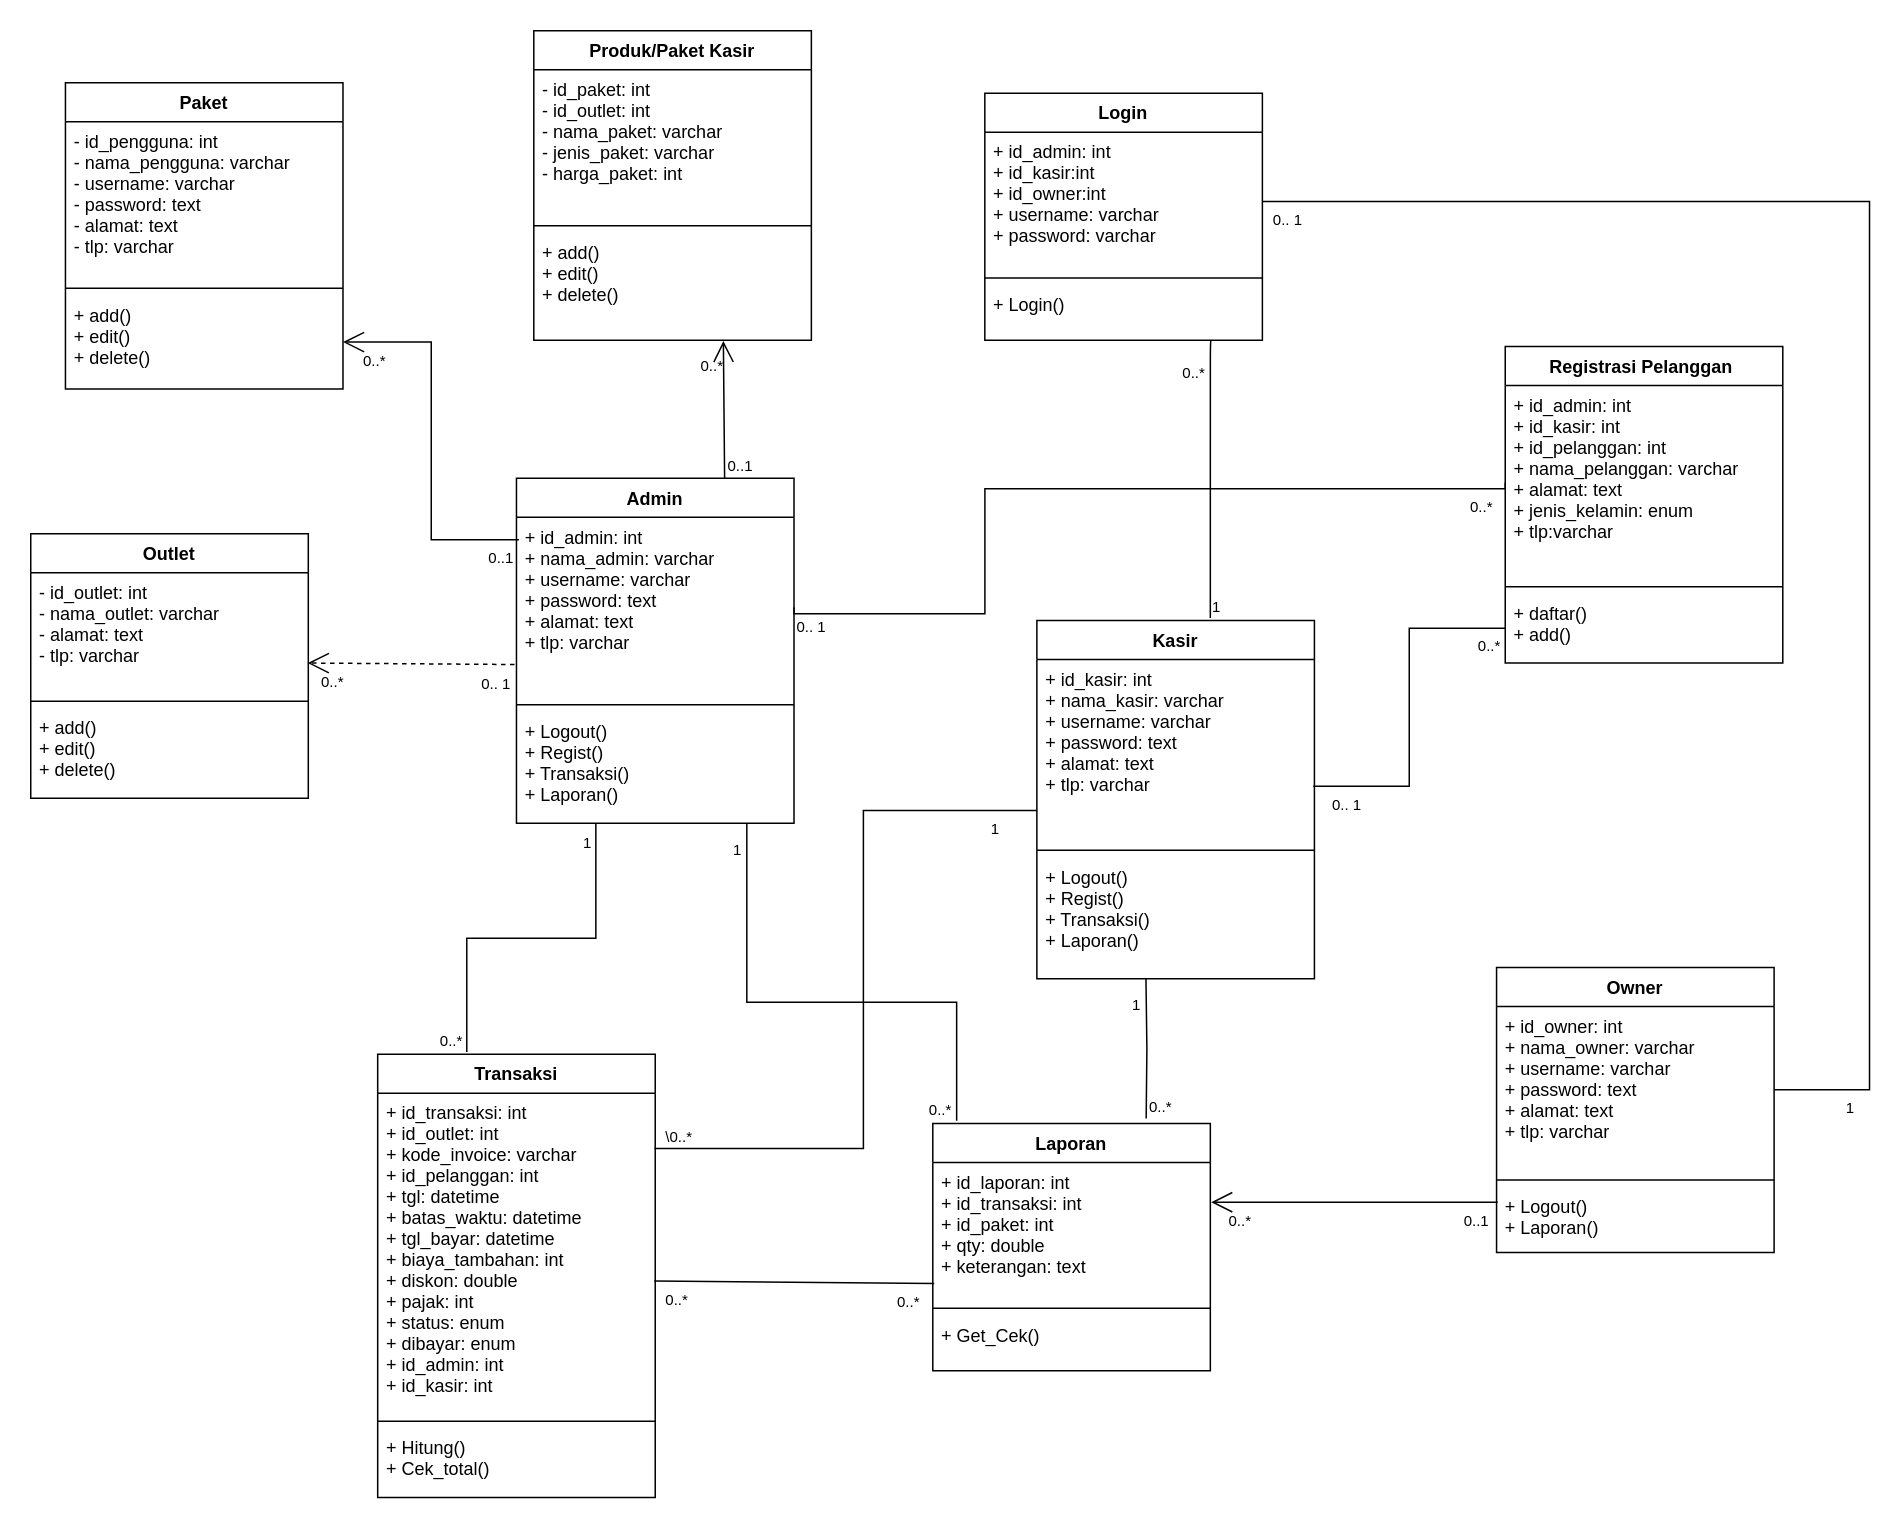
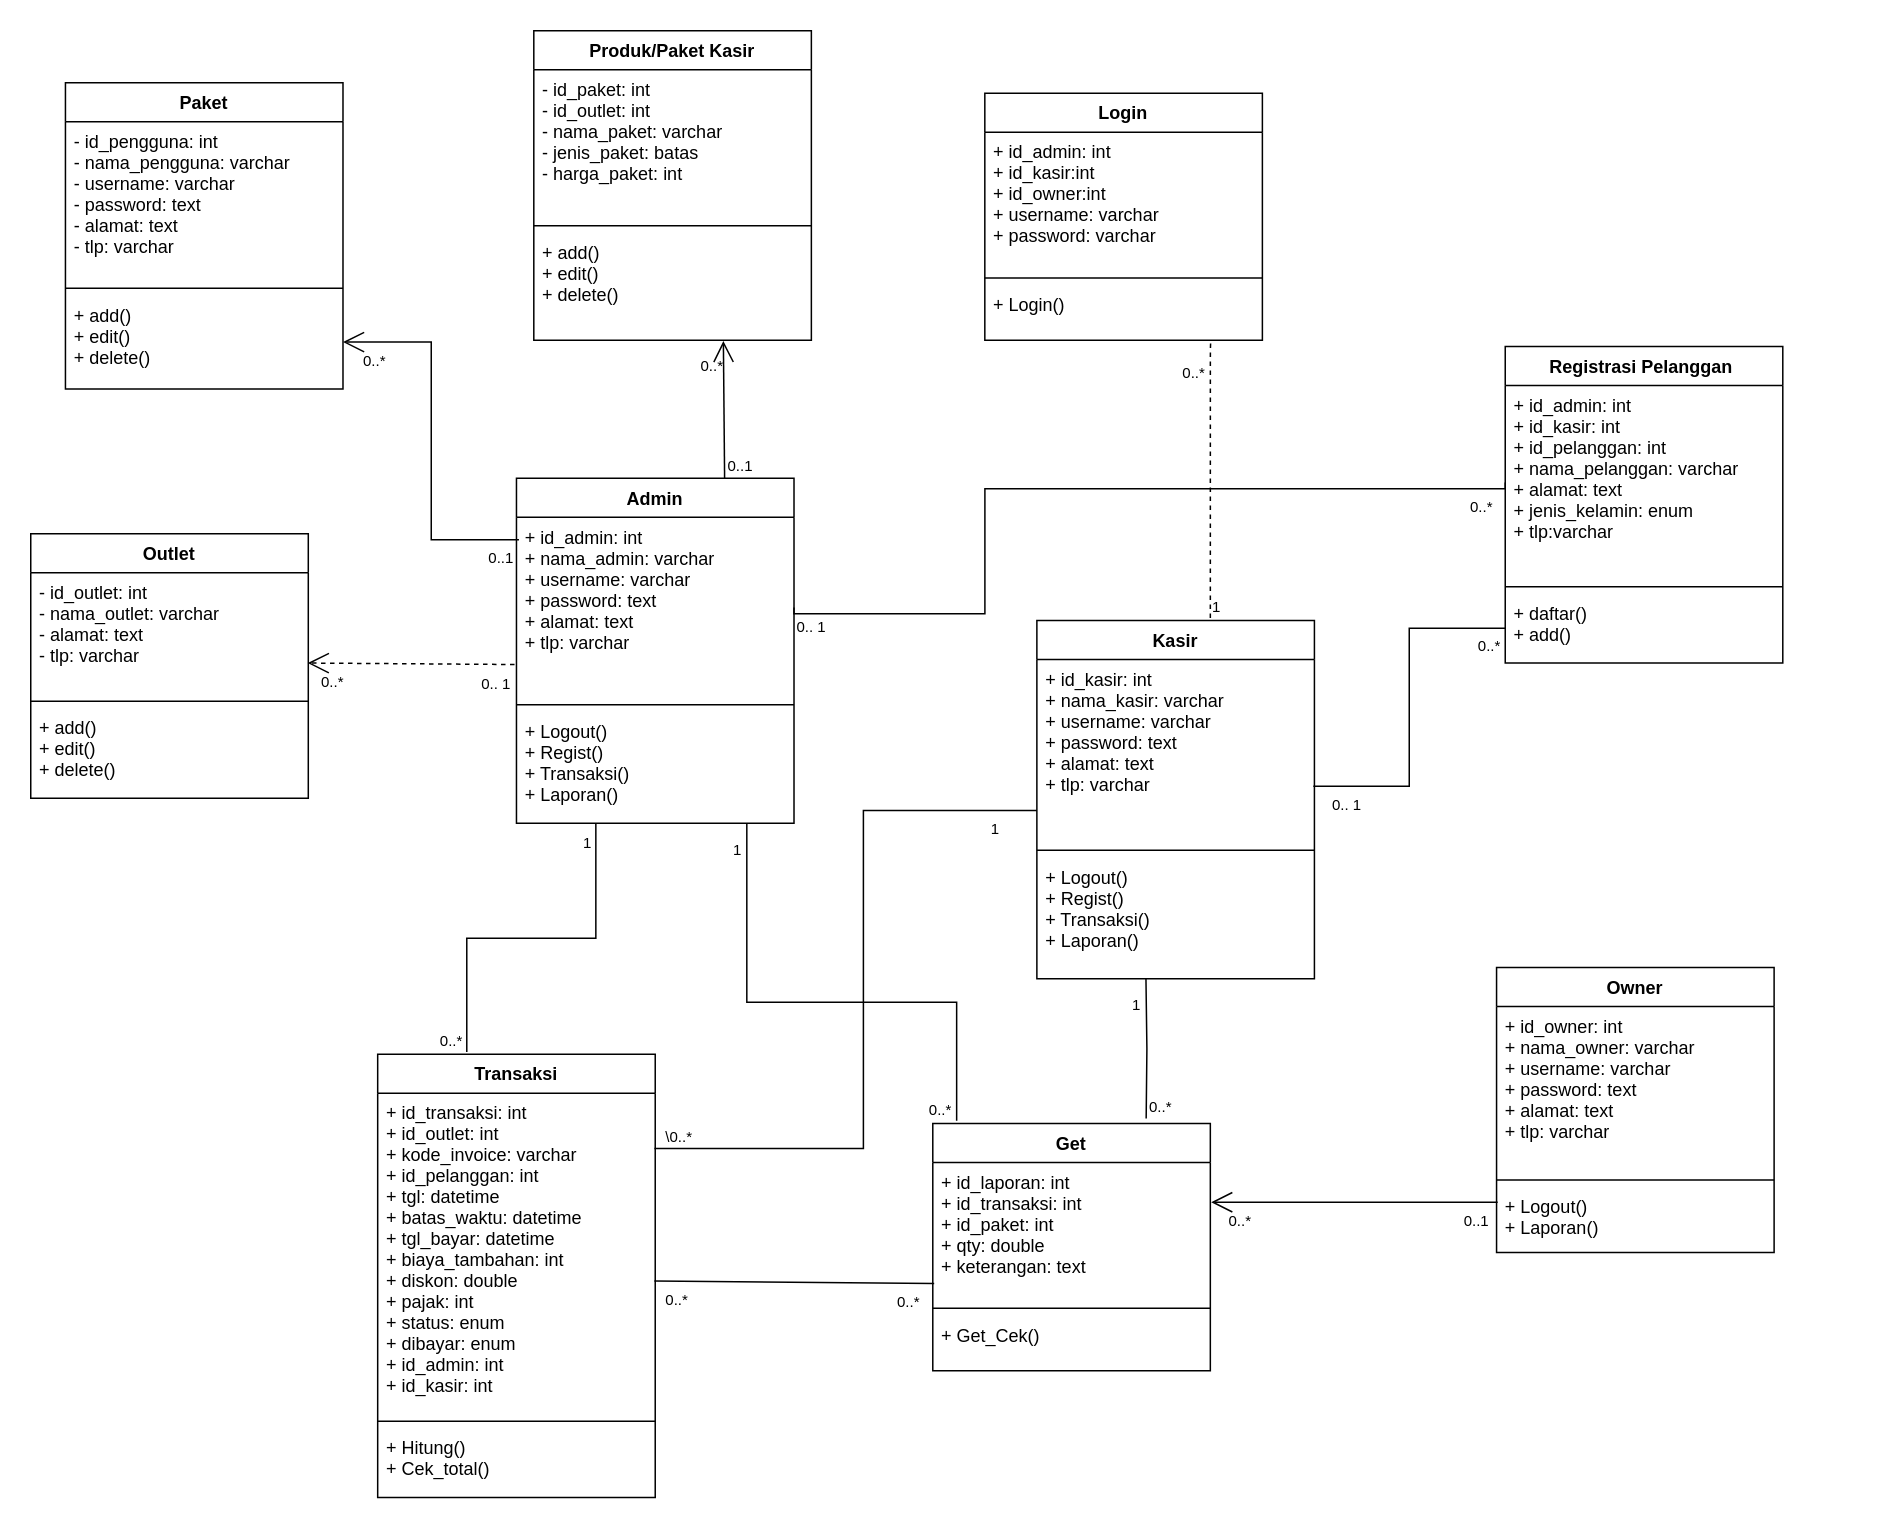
node "- id_paket: int - id_outlet: int - nama_paket: varchar - jenis_paket: varchar - harga_paket: int": label "- id_paket: int - id_outlet: int - nama_paket: varchar - jenis_paket: varchar - harga_paket: int" -> "- id_paket: int - id_outlet: int - nama_paket: varchar - jenis_paket: batas - harga_paket: int"
edge "+ id_admin: int + id_kasir:int + id_owner:int + username: varchar + password: varchar" -- "+ id_owner: int + nama_owner: varchar + username: varchar + password: text + alamat: text + tlp: varchar": removed, labels "0.. 1", "1"
edge "+ Login()" -- "Kasir": style solid -> dashed
node "Laporan": label "Laporan" -> "Get"
